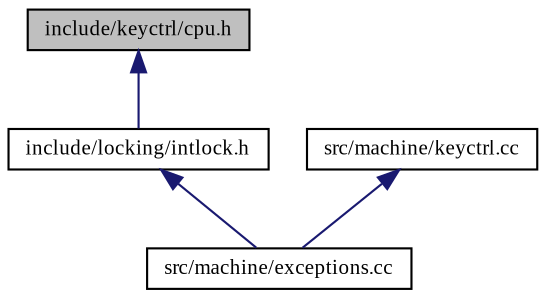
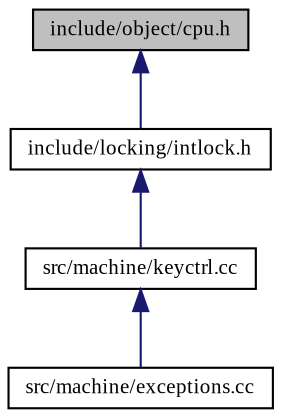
node "include/keyctrl/cpu.h": label "include/keyctrl/cpu.h" -> "include/object/cpu.h"
edge "src/machine/exceptions.cc" -> "include/locking/intlock.h": now "src/machine/keyctrl.cc" -> "include/locking/intlock.h"
